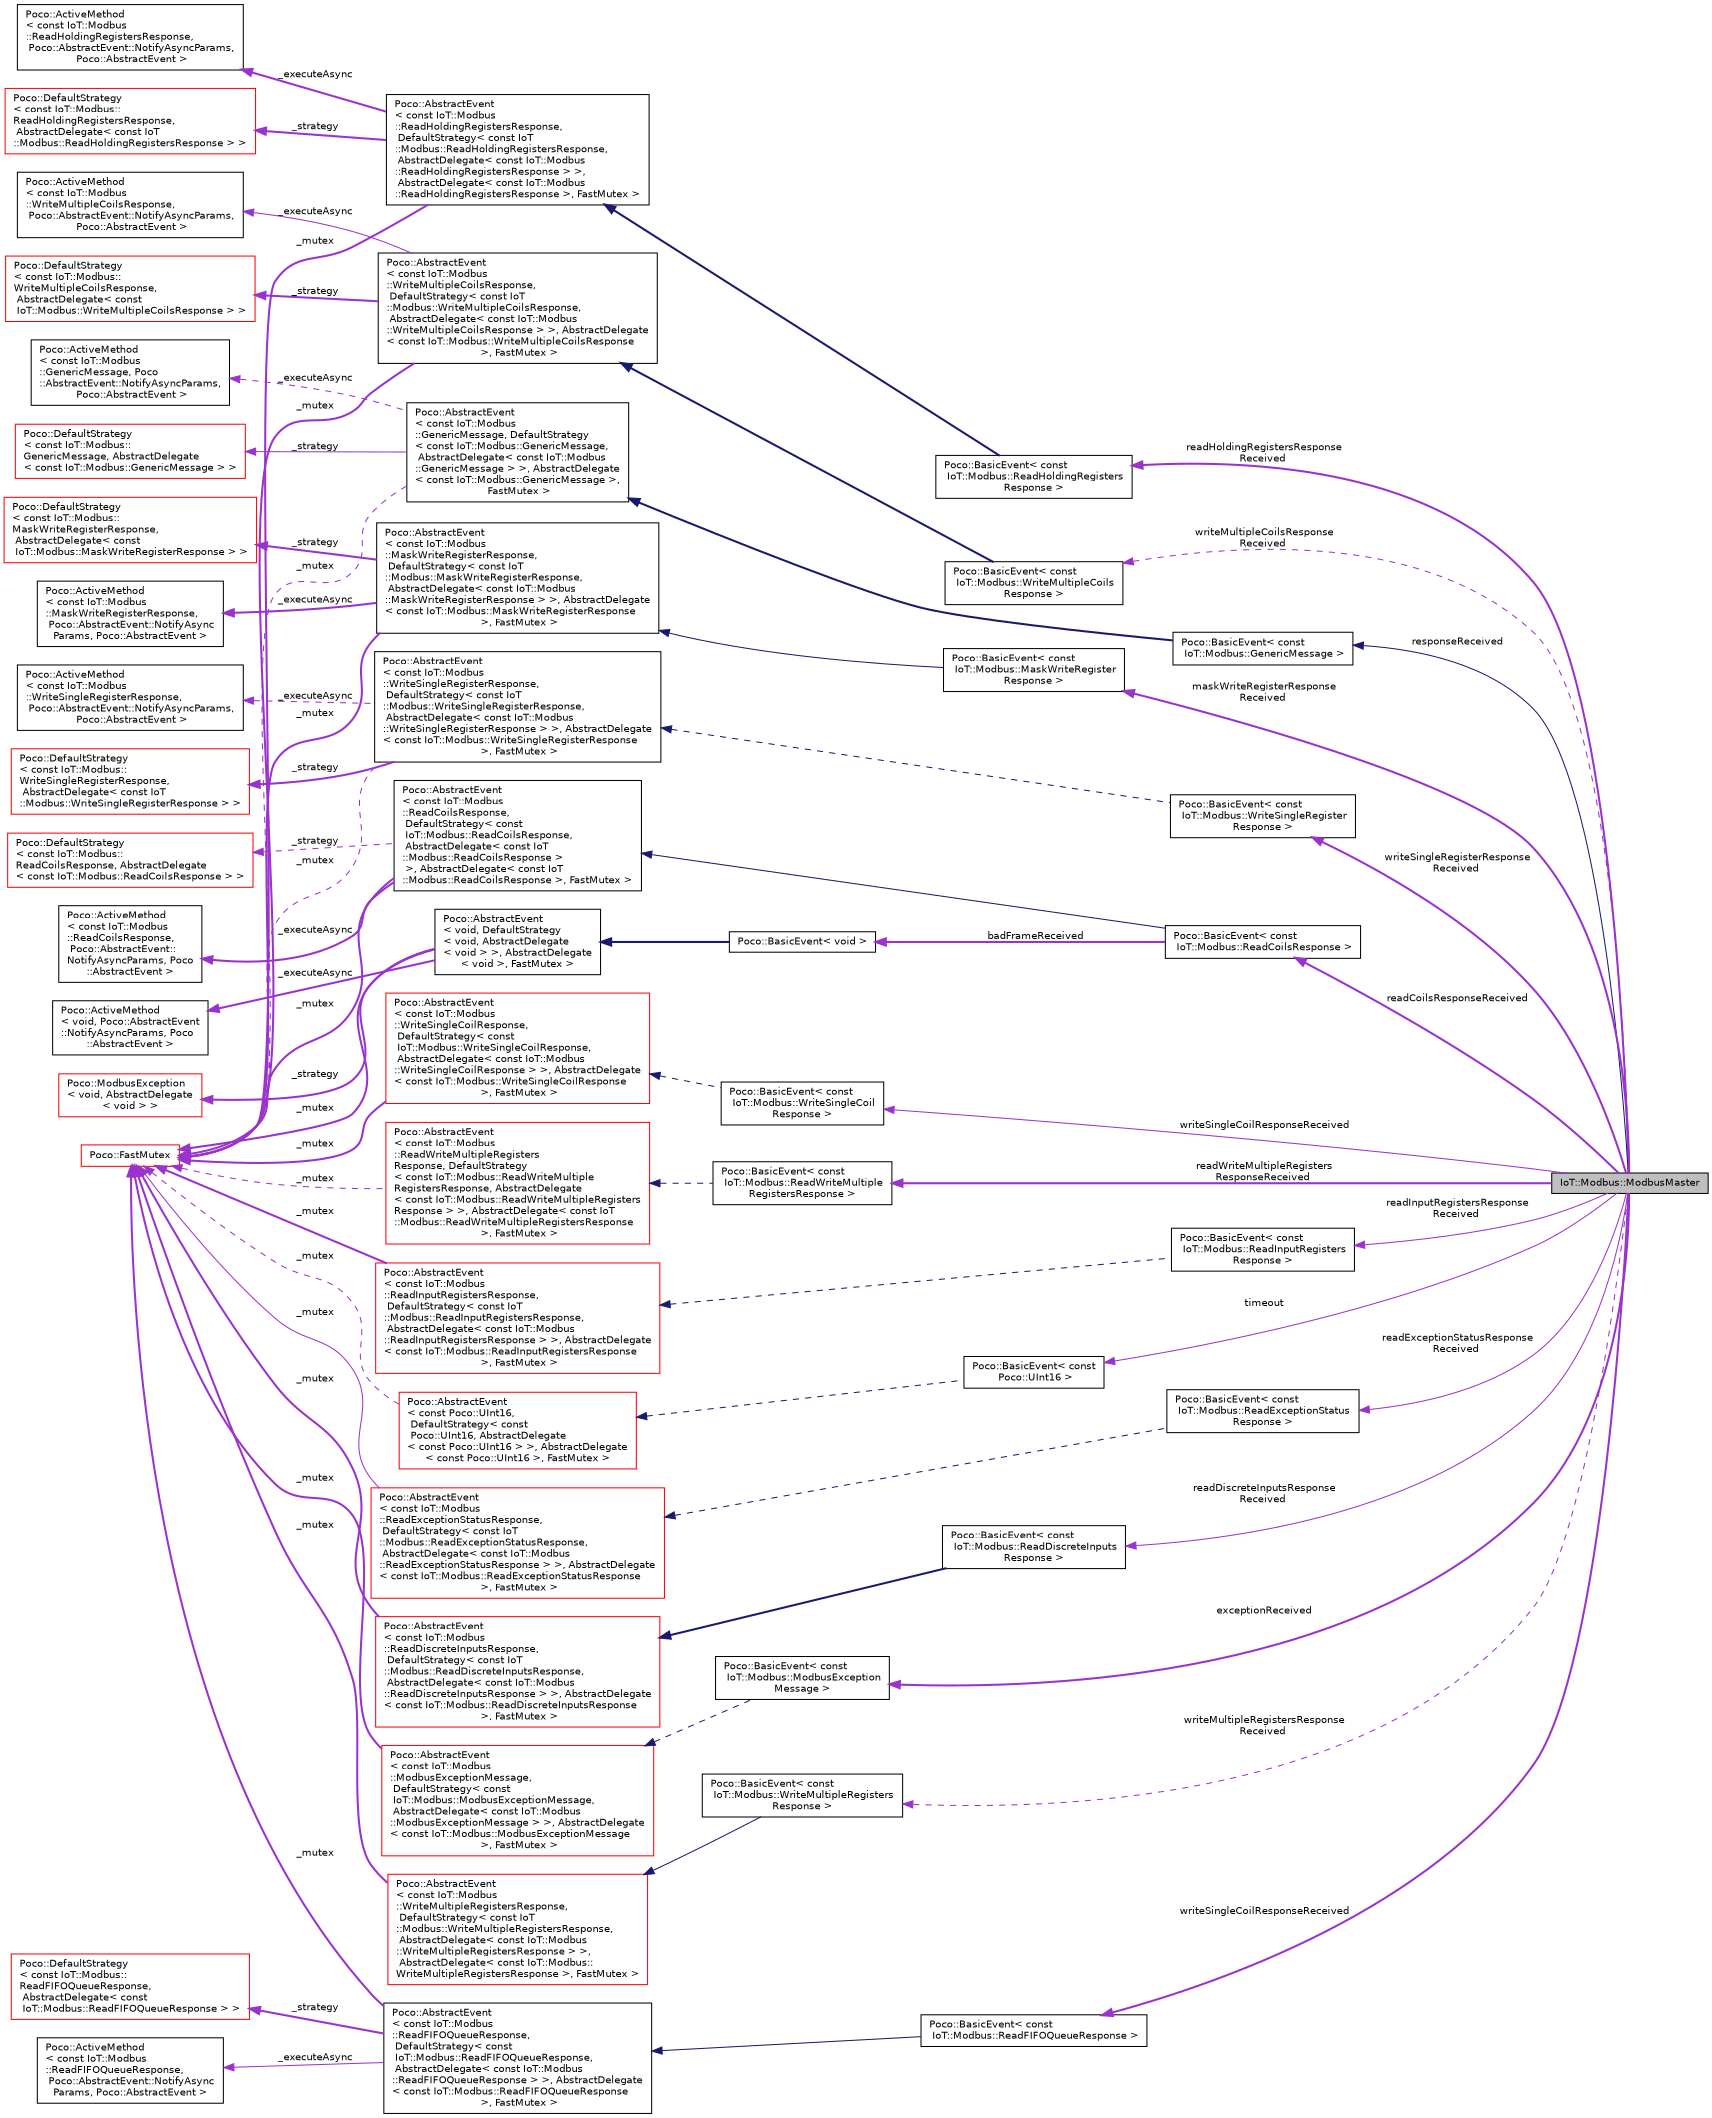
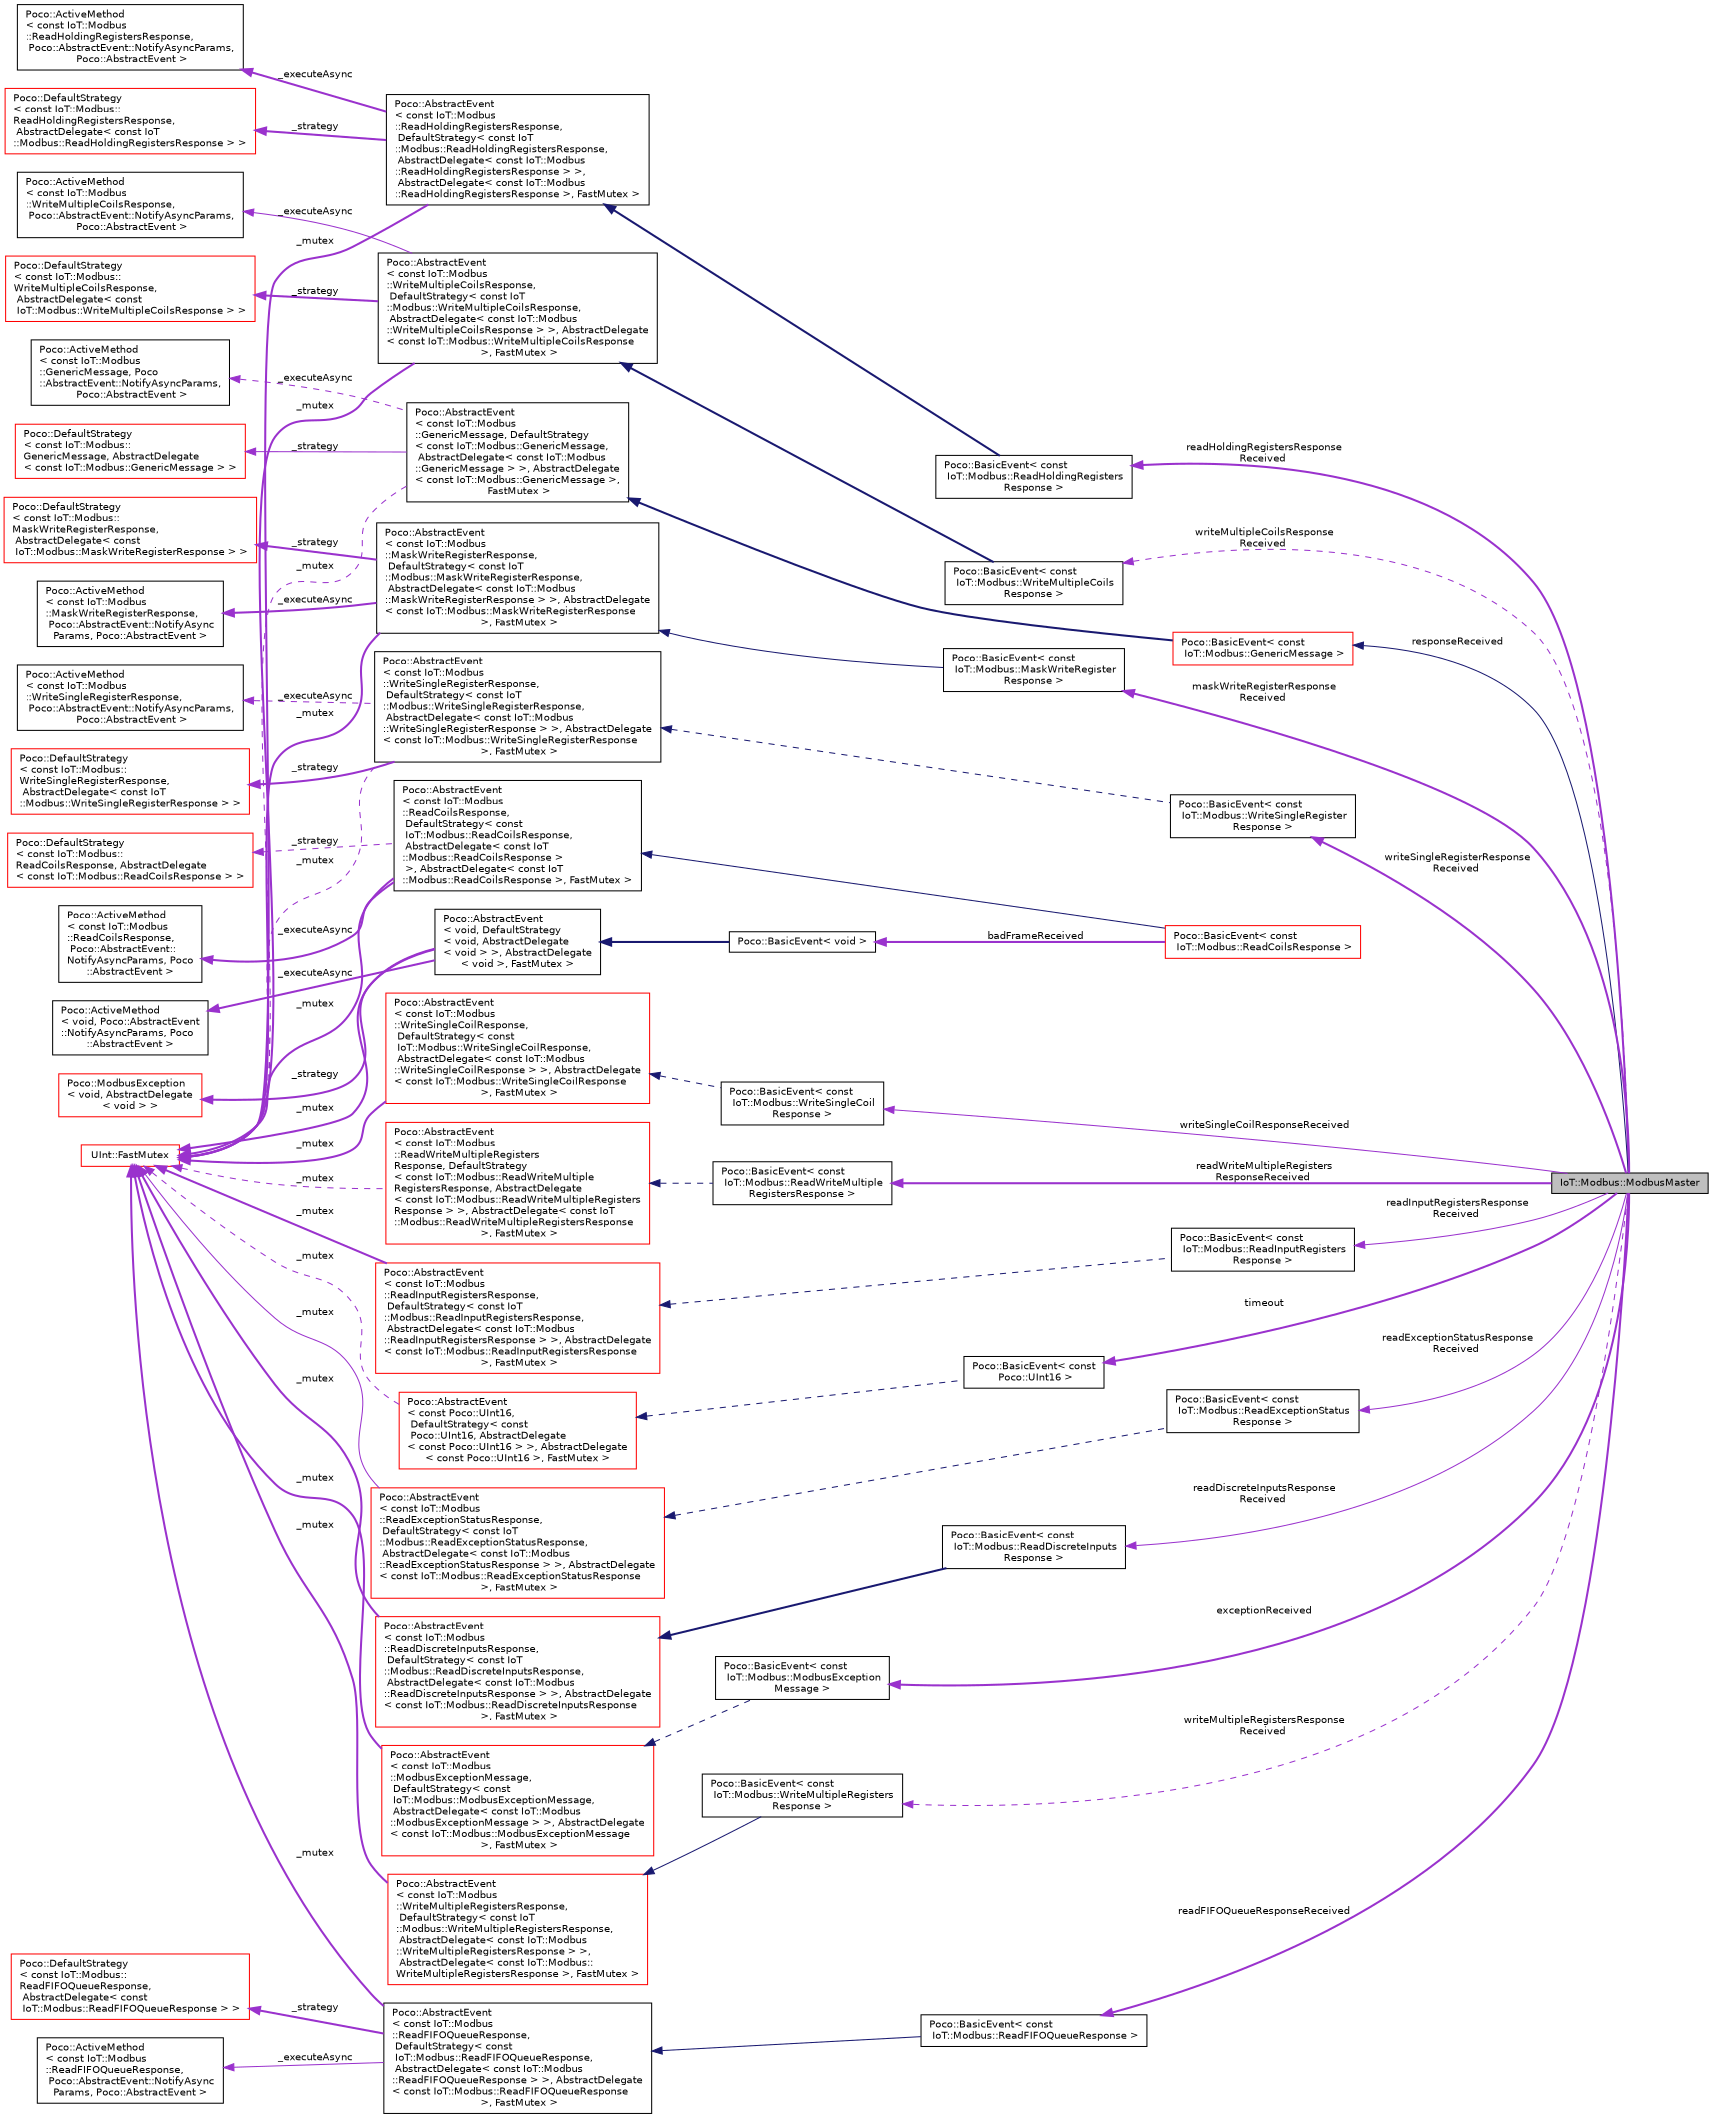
node "Poco::BasicEvent< const IoT::Modbus::GenericMessage >": color black -> red
node "Poco::BasicEvent< const IoT::Modbus::ReadCoilsResponse >": color black -> red
edge "IoT::Modbus::ModbusMaster" -> "Poco::BasicEvent< const IoT::Modbus::ReadCoilsResponse >": removed, label "readCoilsResponseReceived"
node "Poco::FastMutex": label "Poco::FastMutex" -> "UInt::FastMutex"
edge "IoT::Modbus::ModbusMaster" -> "Poco::BasicEvent< const Poco::UInt16 >": style solid -> bold
edge "IoT::Modbus::ModbusMaster" -> "Poco::BasicEvent< const IoT::Modbus::ReadFIFOQueueResponse >": label " writeSingleCoilResponseReceived" -> " readFIFOQueueResponseReceived"
